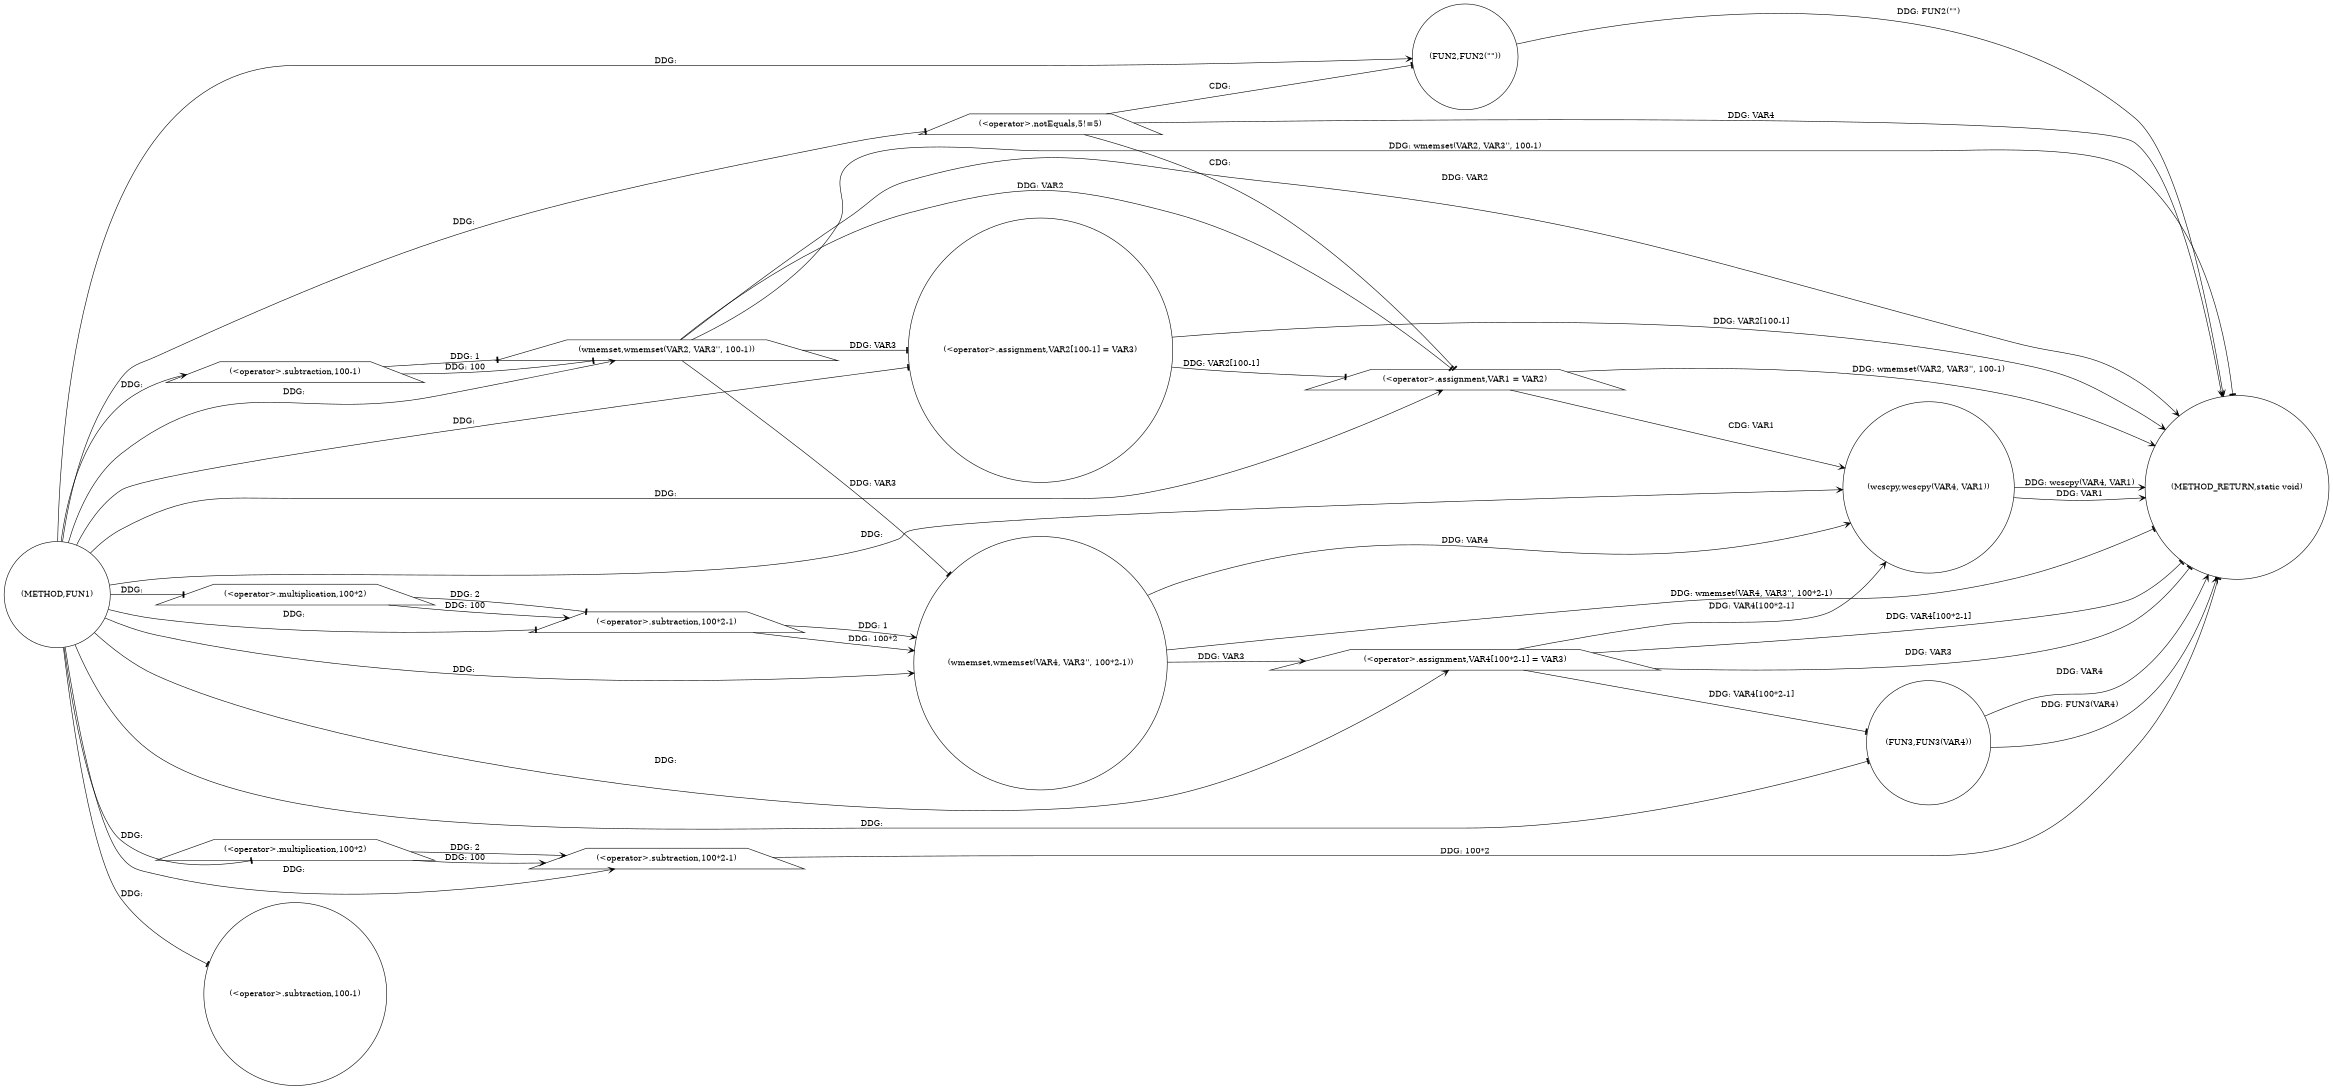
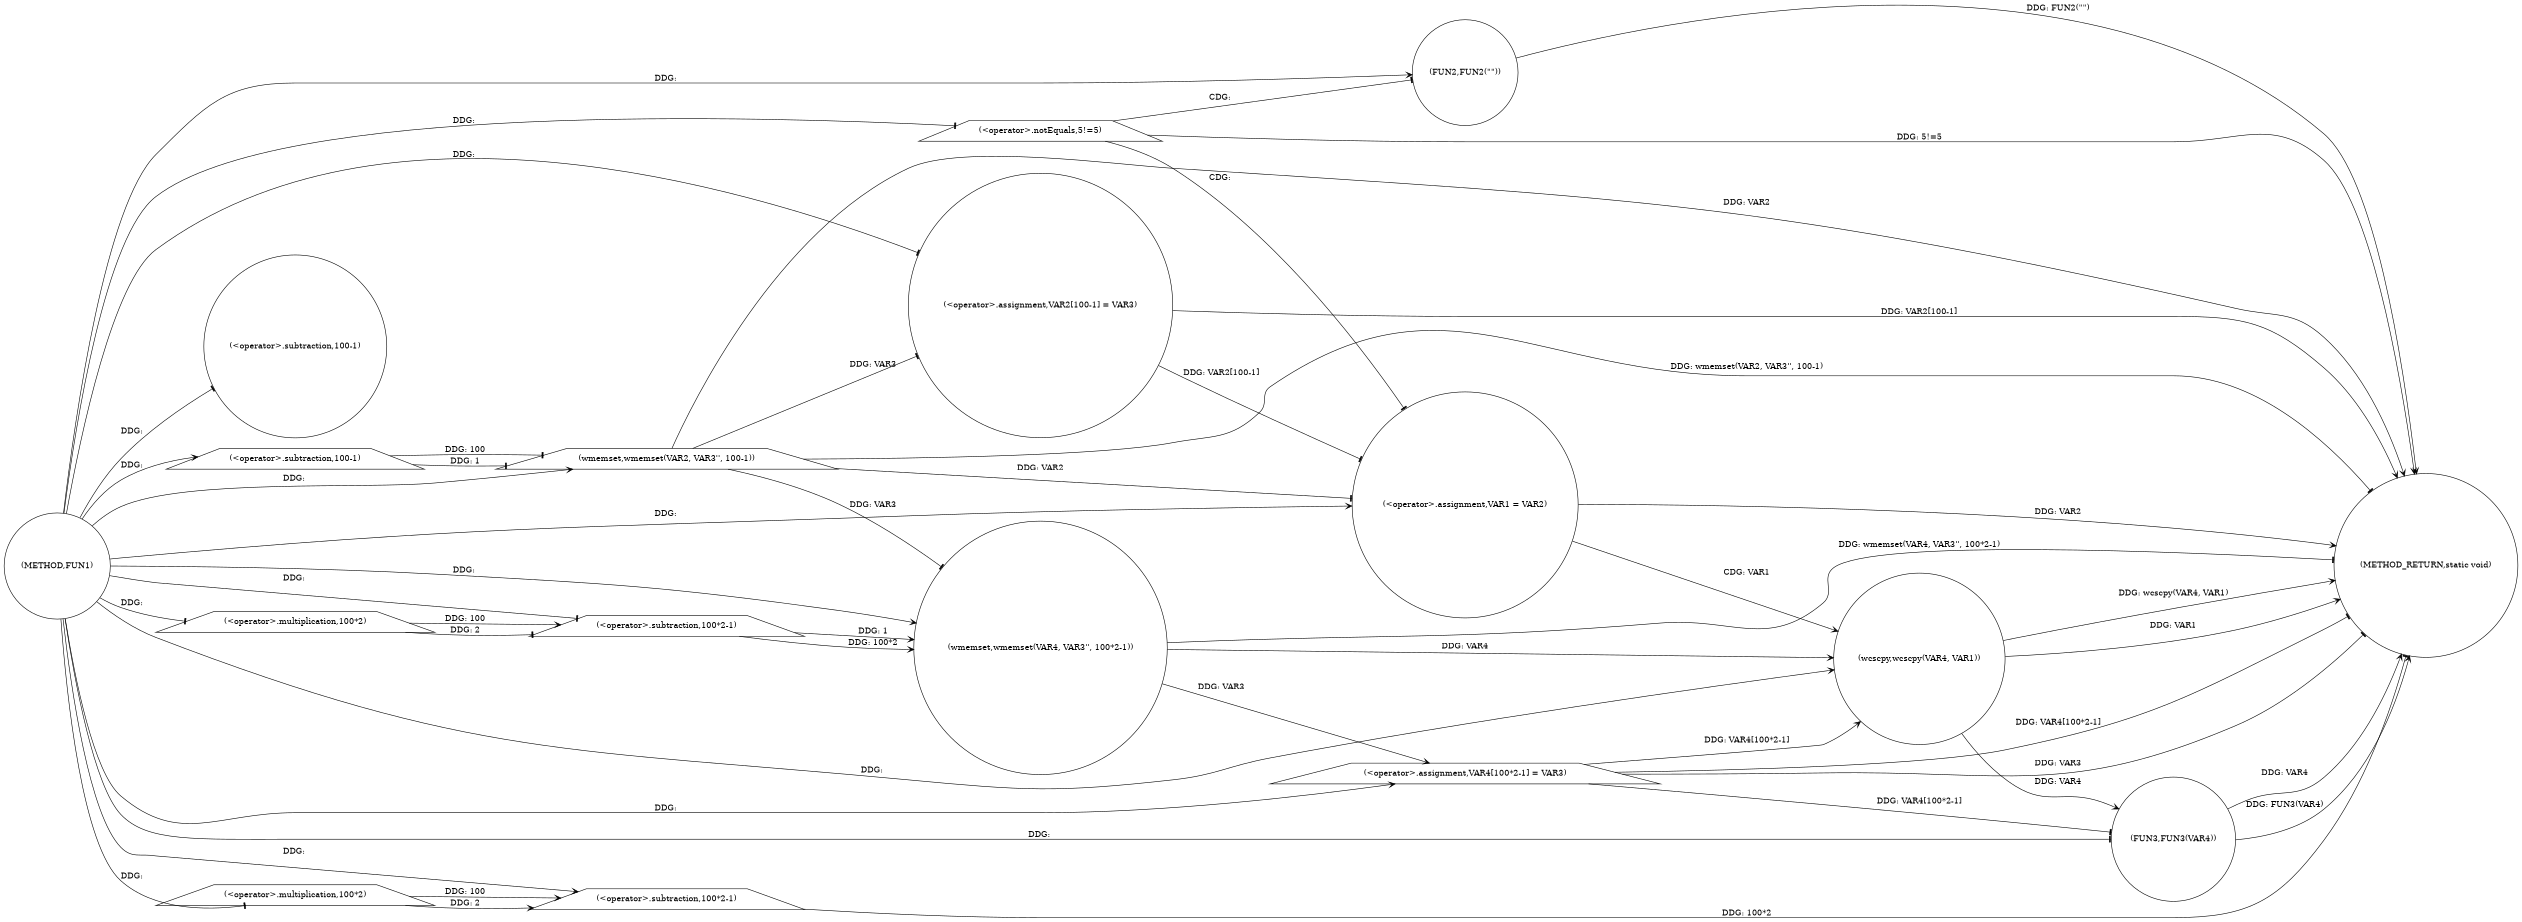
edge "(<operator>.notEquals,5!=5)" -> "(METHOD_RETURN,static void)": label "DDG: VAR4" -> "DDG: 5!=5"
edge "(<operator>.assignment,VAR1 = VAR2)" -> "(METHOD_RETURN,static void)": label "DDG: wmemset(VAR2, VAR3'', 100-1)" -> "DDG: VAR2"
node "(<operator>.assignment,VAR1 = VAR2)": shape trapezium -> circle
edge "(wcscpy,wcscpy(VAR4, VAR1))" -> "(FUN3,FUN3(VAR4))": added, label "DDG: VAR4"
